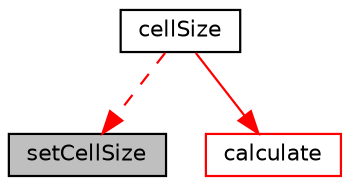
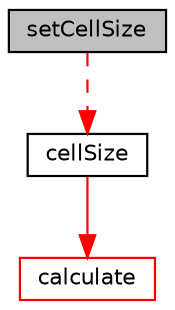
edge "cellSize" -> "setCellSize": reversed
